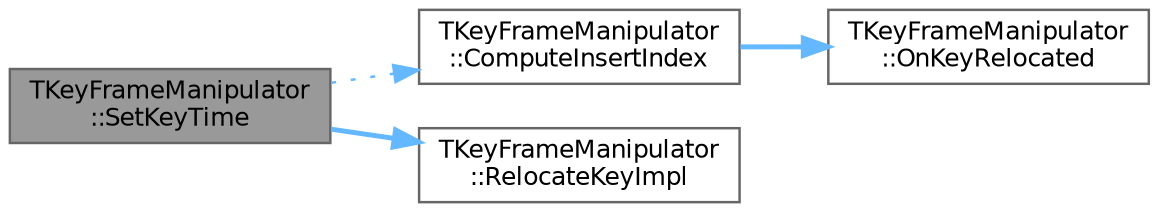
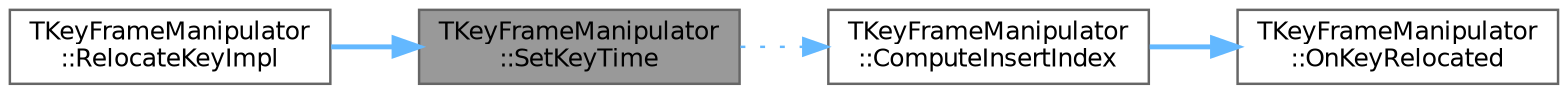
edge "TKeyFrameManipulator ::SetKeyTime" -> "TKeyFrameManipulator ::RelocateKeyImpl": reversed
